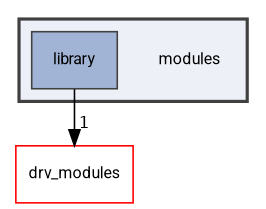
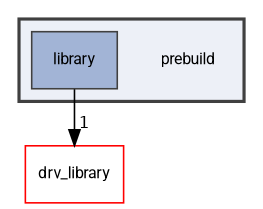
node "modules": label "modules" -> "prebuild"
node "drv_modules": label "drv_modules" -> "drv_library"
